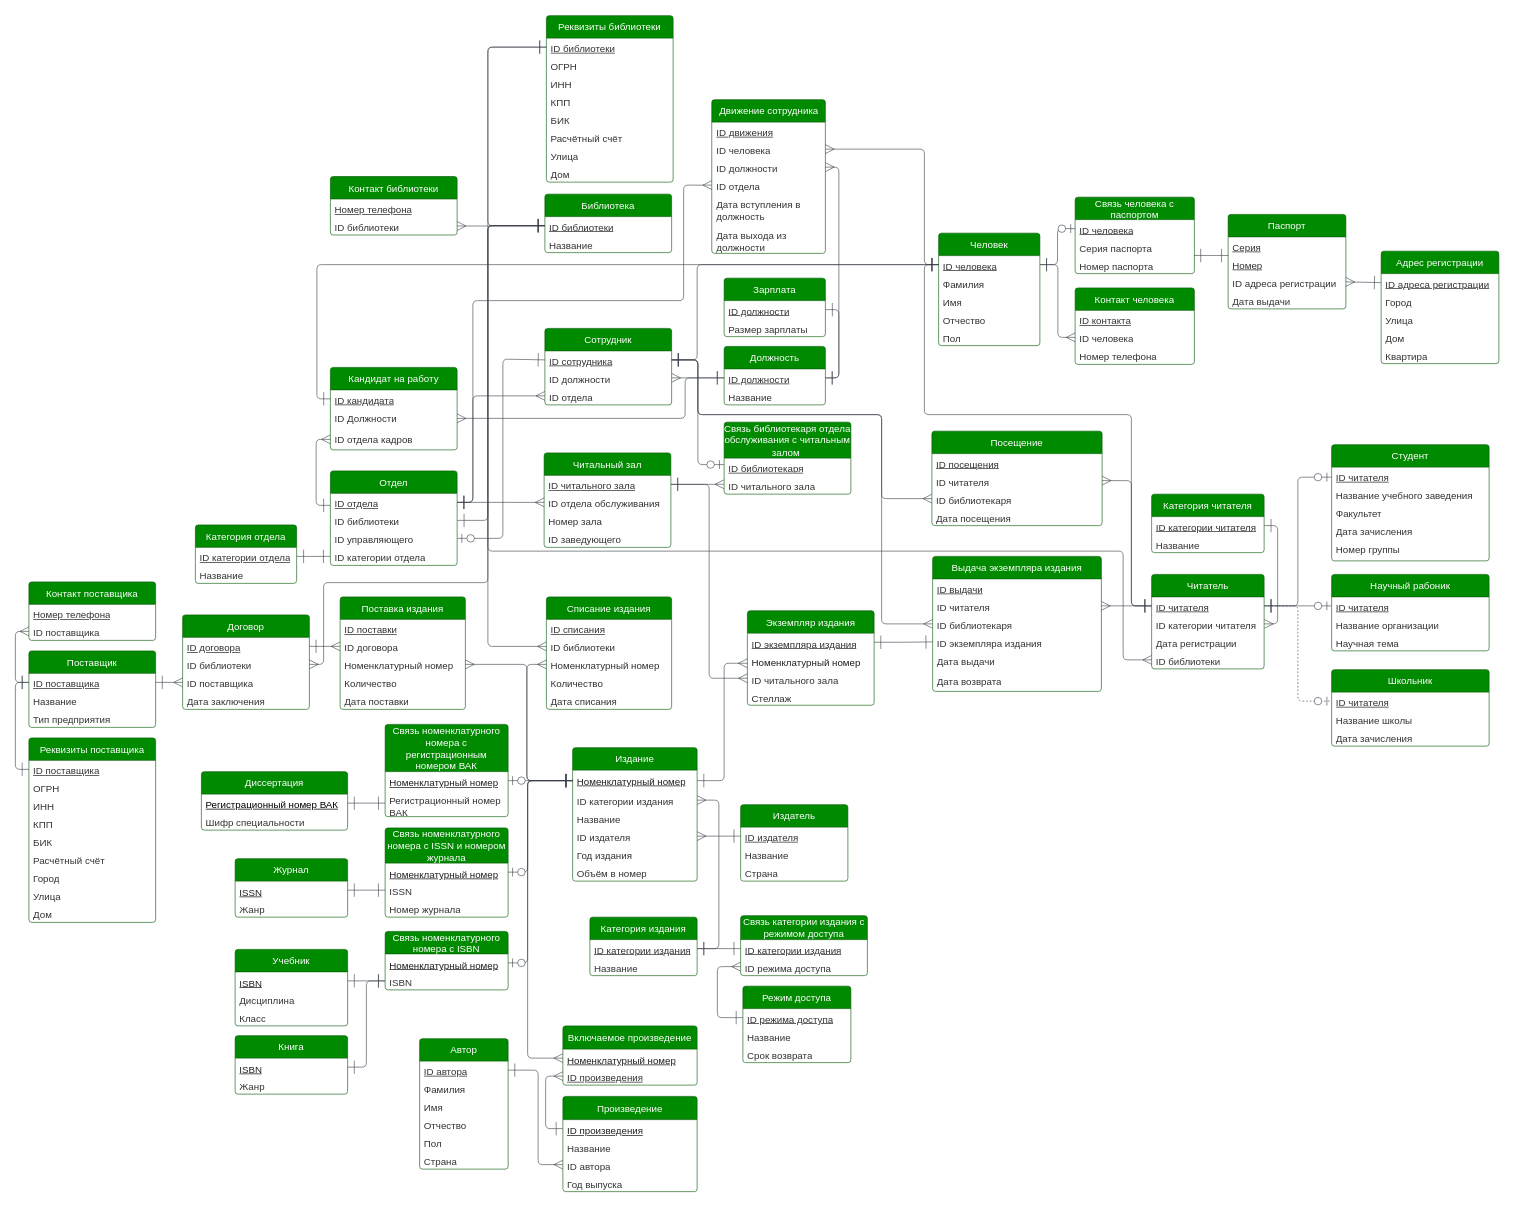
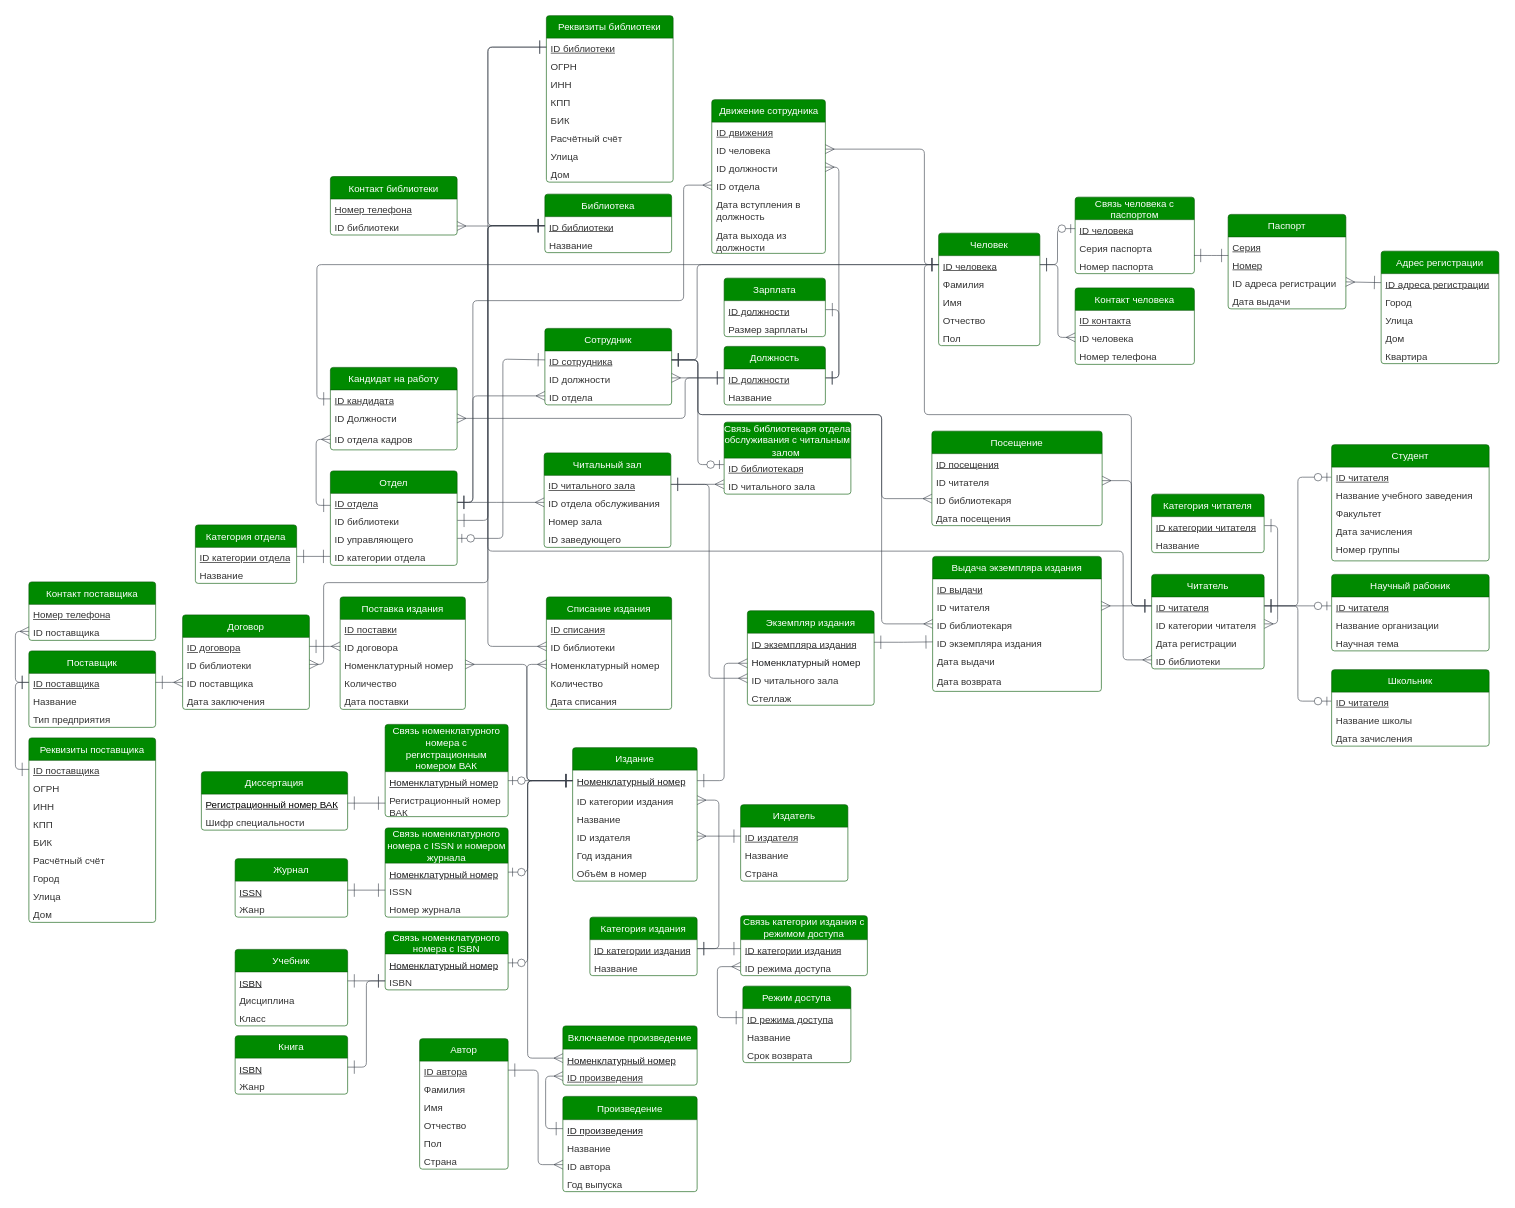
edge "Читатель" -- "Школьник": style dashed -> solid
